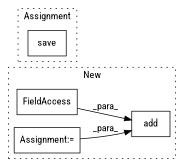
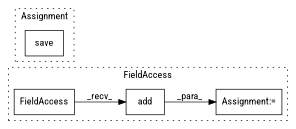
cluster "New": label "New" -> "FieldAccess"
edge "FieldAccess" -> "add": label "_para_" -> "_recv_"
edge "Assignment:=" -> "add": reversed
